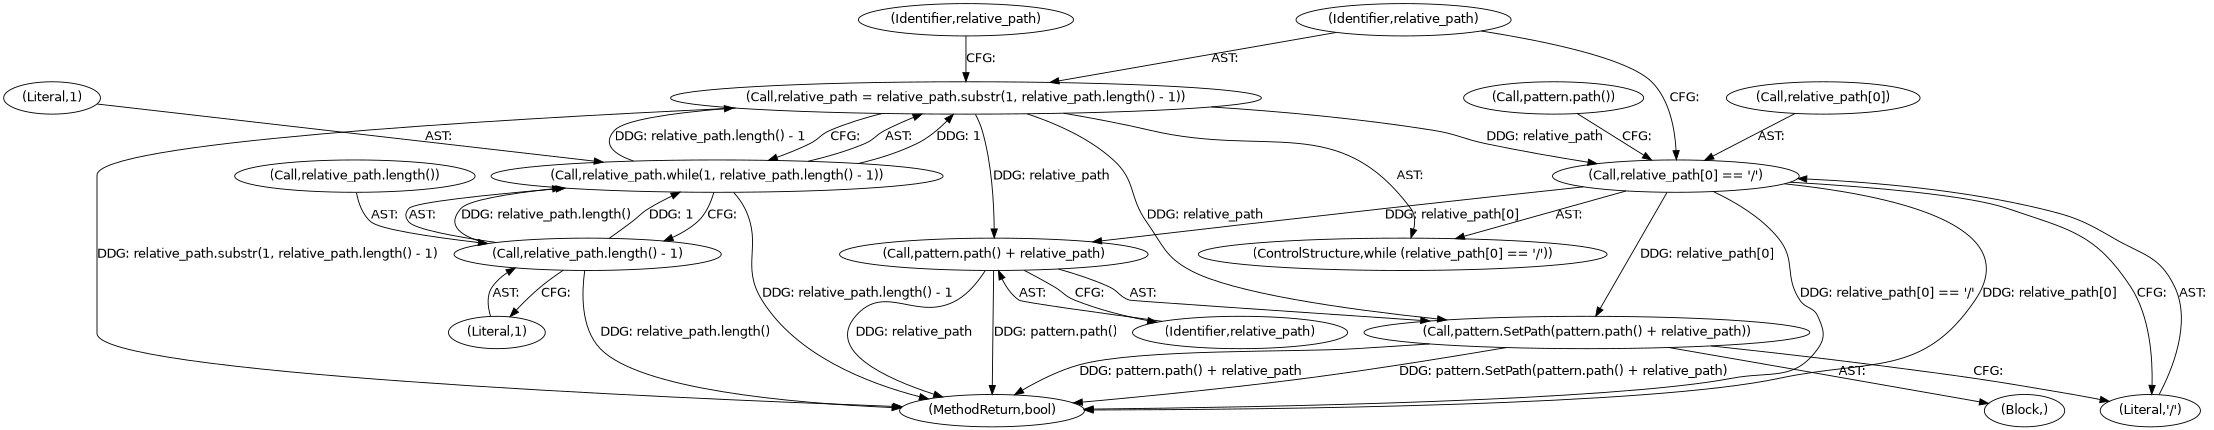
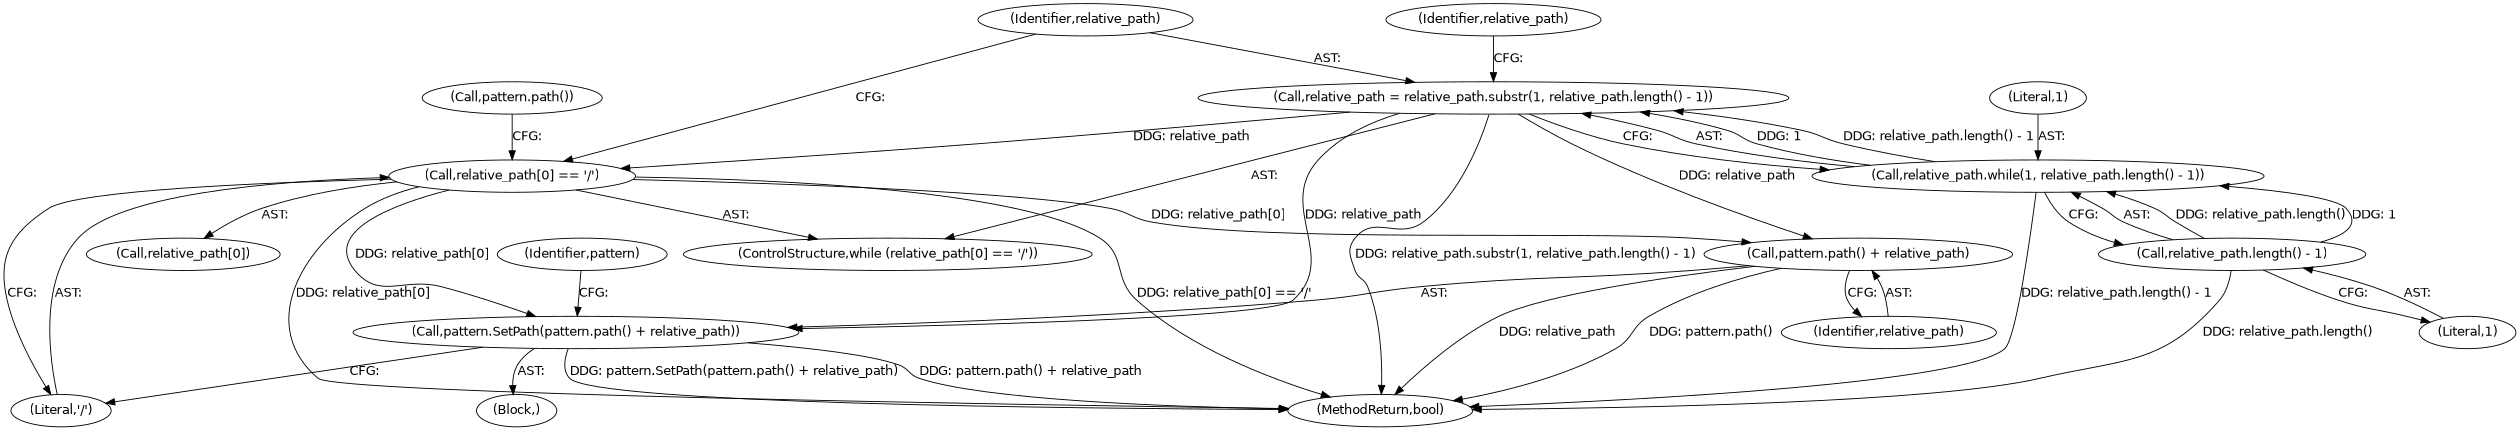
edge "(Call,relative_path[0])" -> "(Call,relative_path[0] == '/')": reversed
node "(Call,relative_path.length())": removed
node "(Identifier,pattern)": added
